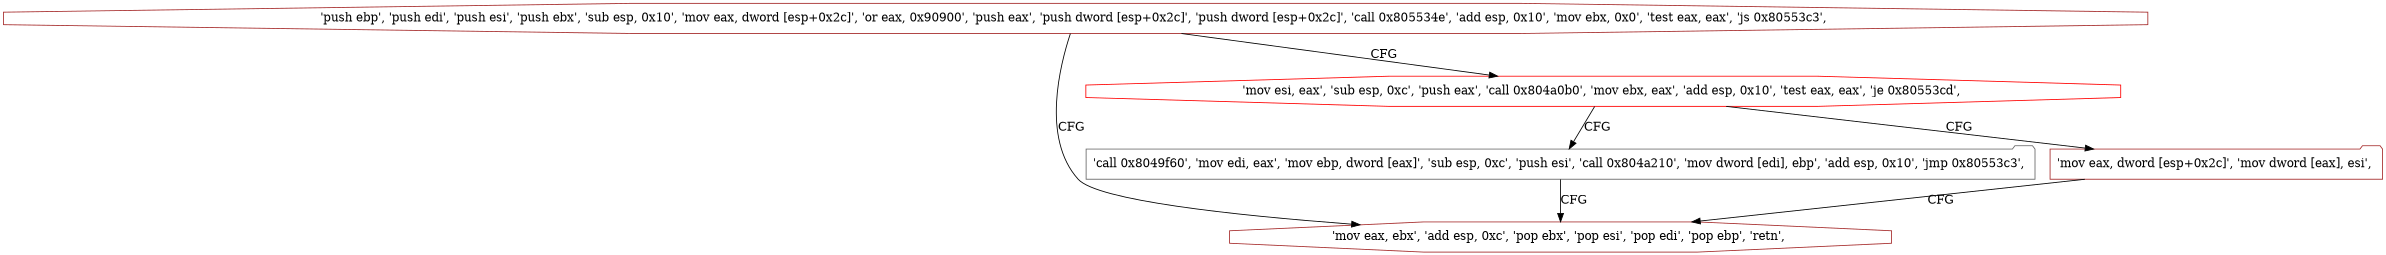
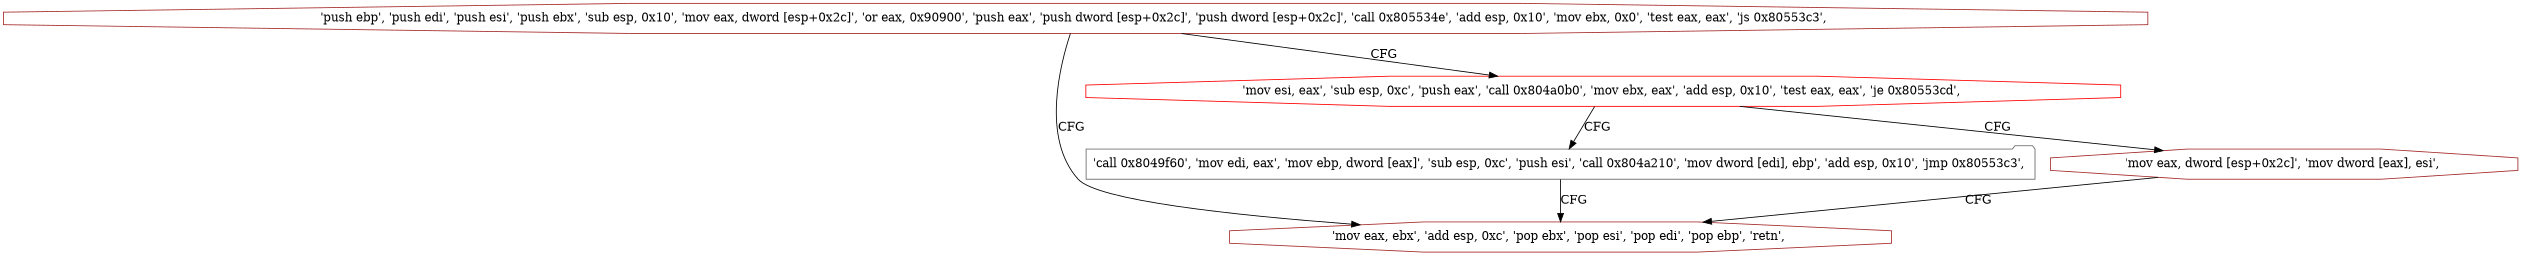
node "'mov eax, dword [esp+0x2c]', 'mov dword [eax], esi',": shape folder -> octagon
